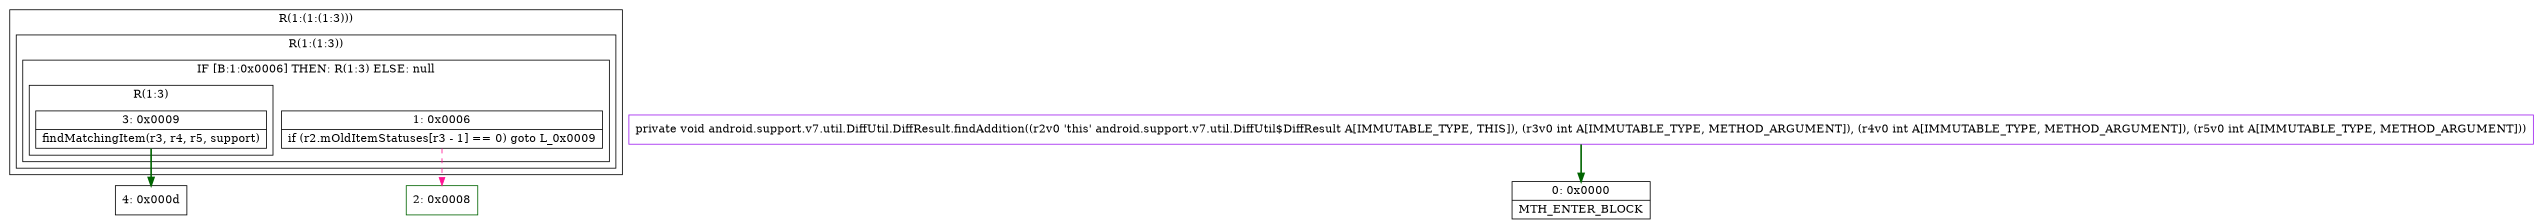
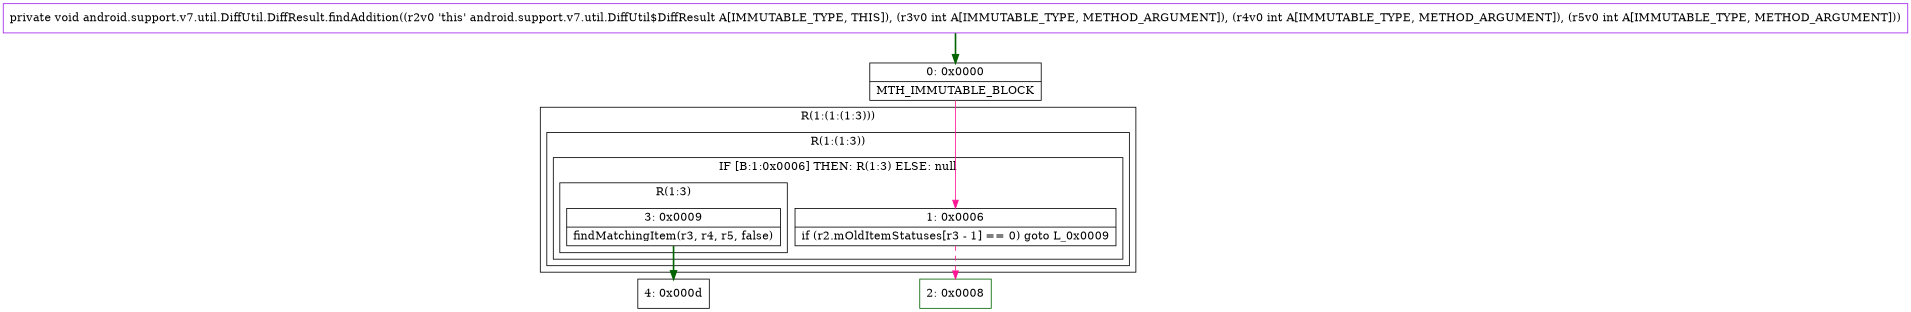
node "3: 0x0009": text "findMatchingItem(r3, r4, r5, support)" -> "findMatchingItem(r3, r4, r5, false)"
edge "0: 0x0000" -> "1: 0x0006": added
node "0: 0x0000": text "MTH_ENTER_BLOCK" -> "MTH_IMMUTABLE_BLOCK"
